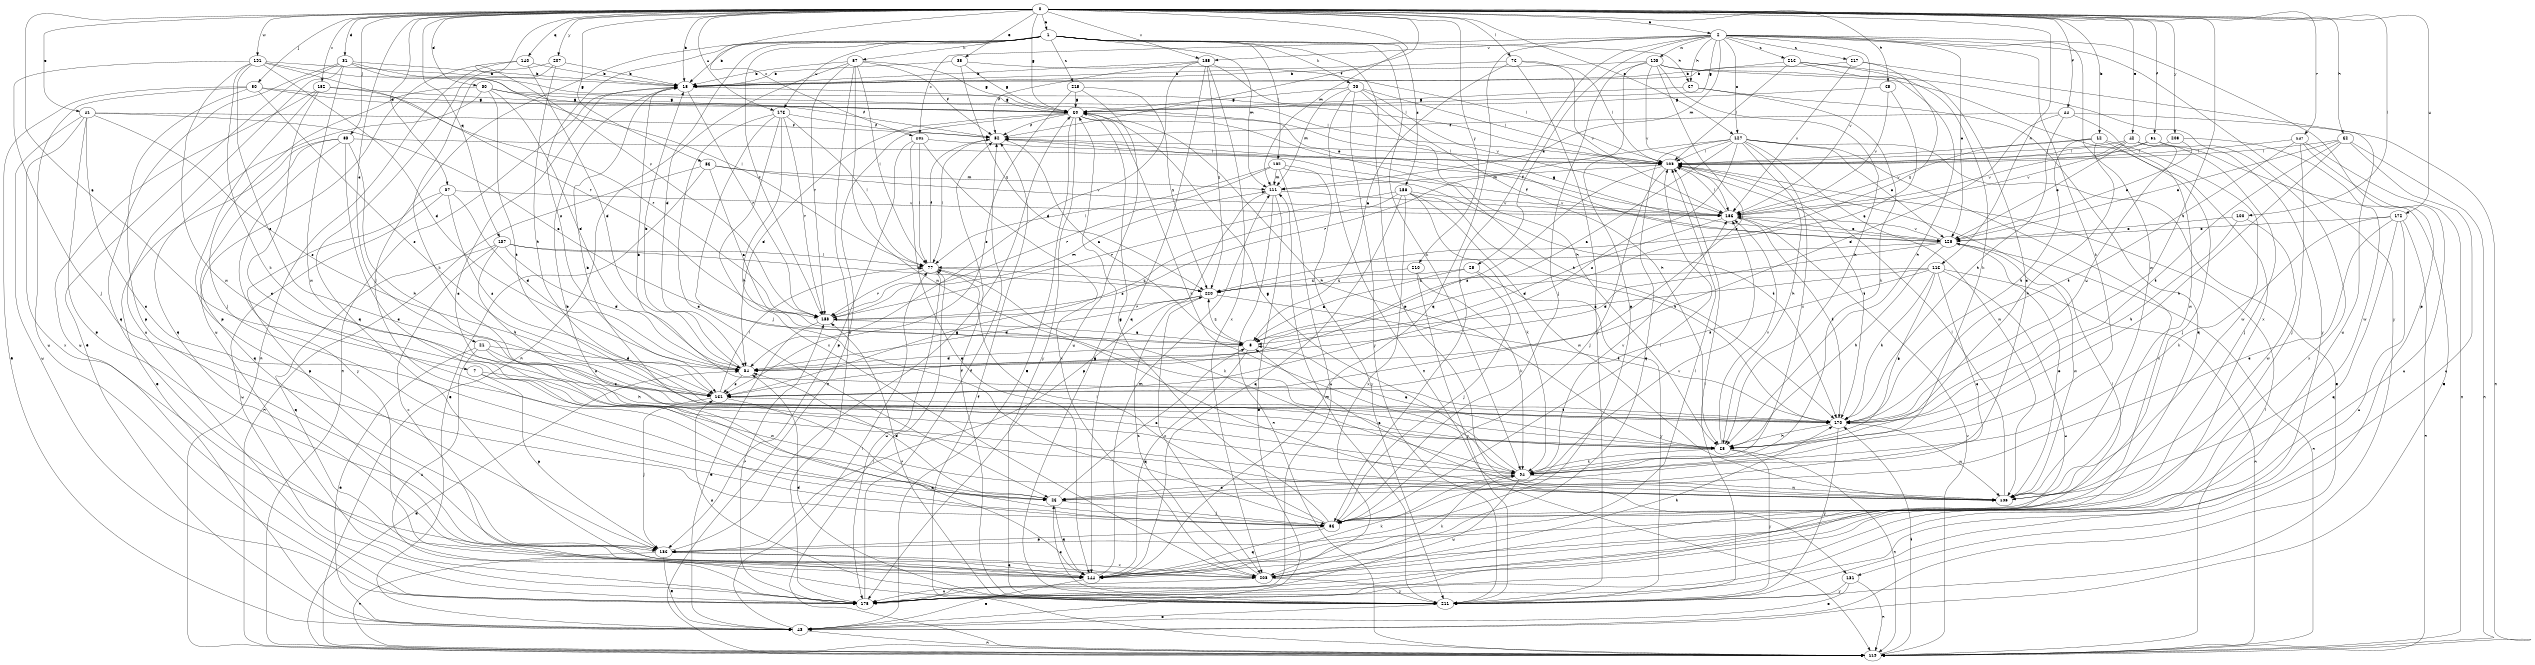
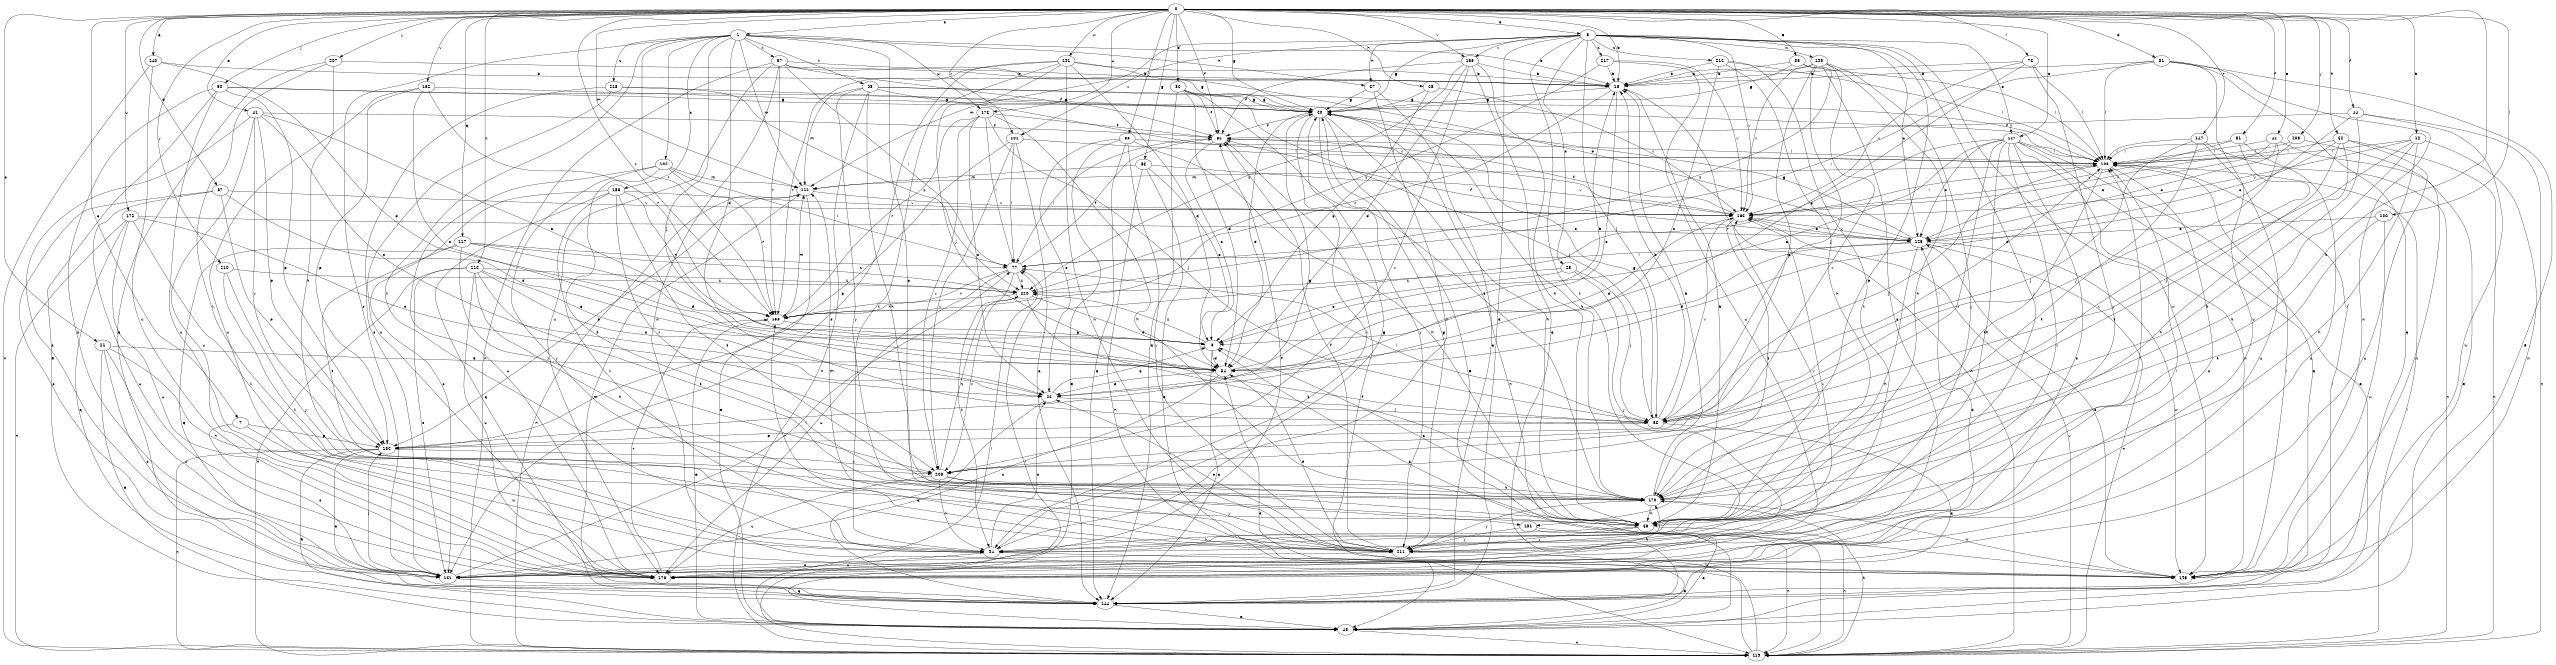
node "2": label "2" -> "5"
node "132": label "132" -> "102"
node "137": label "137" -> "117"
edge "51" -> "170": now "51" -> "178"
edge "116" -> "68": label "a" -> "h"
edge "158" -> "195": removed, label "w"
edge "26" -> "34": reversed
edge "144" -> "94": removed, label "k"
edge "178" -> "128": added, label "o"
